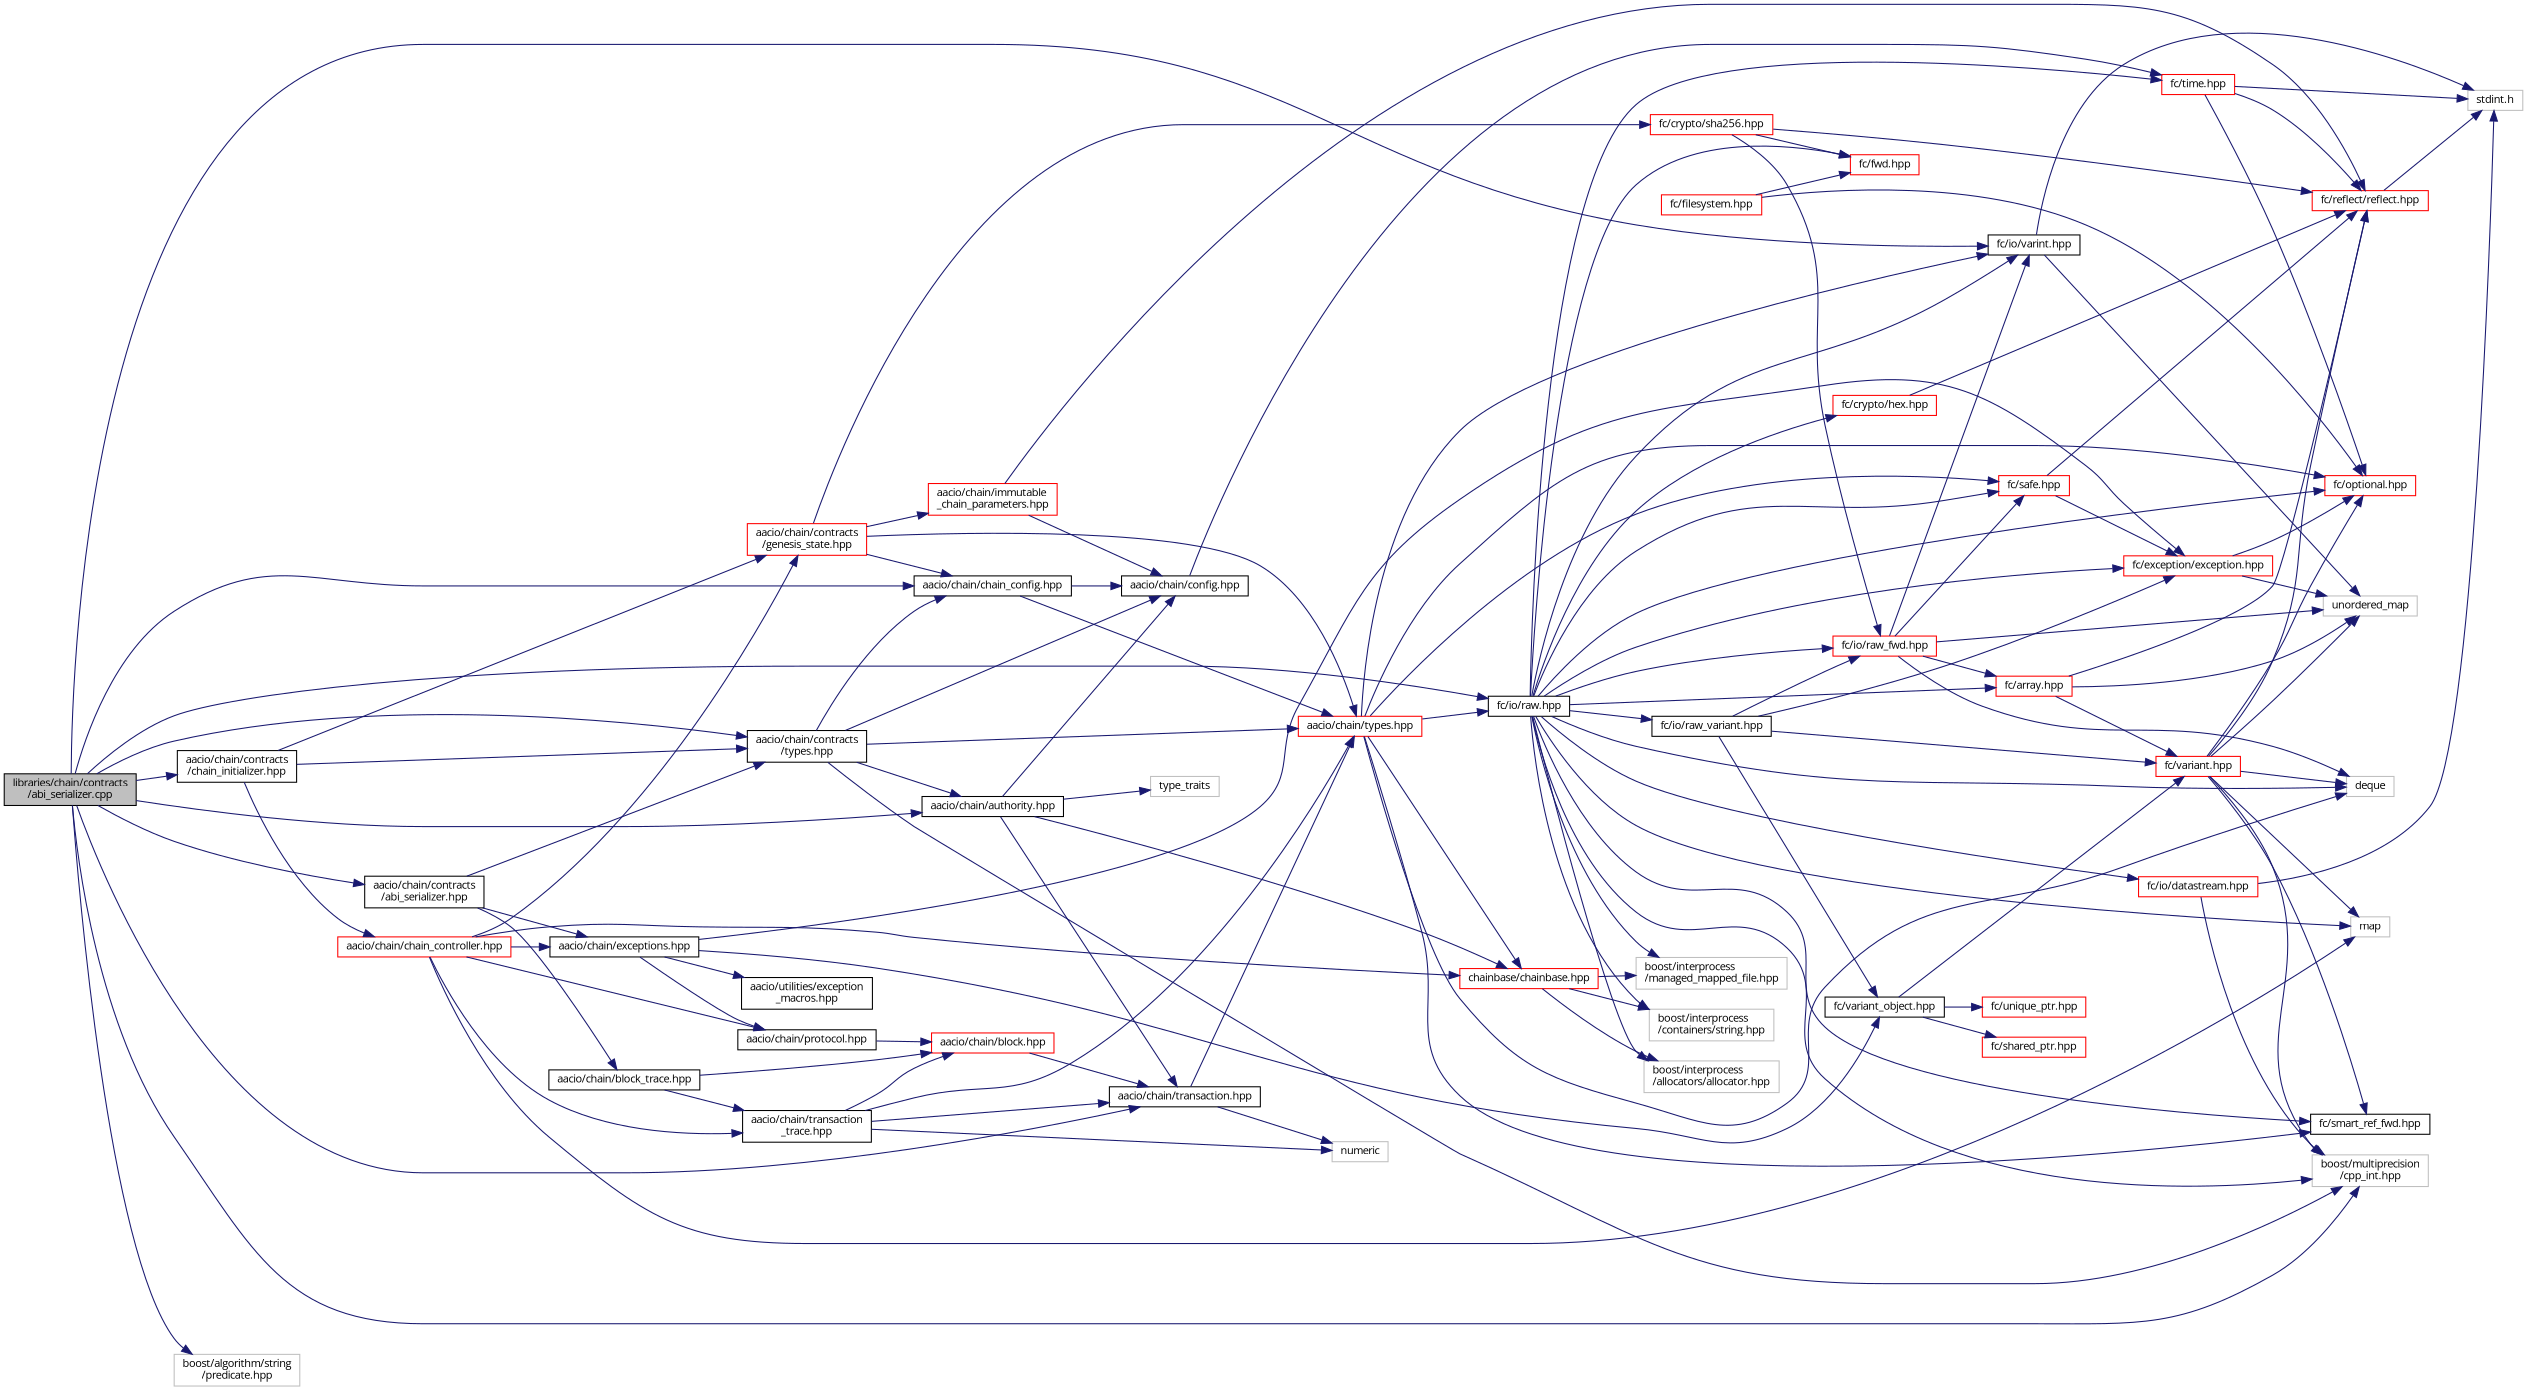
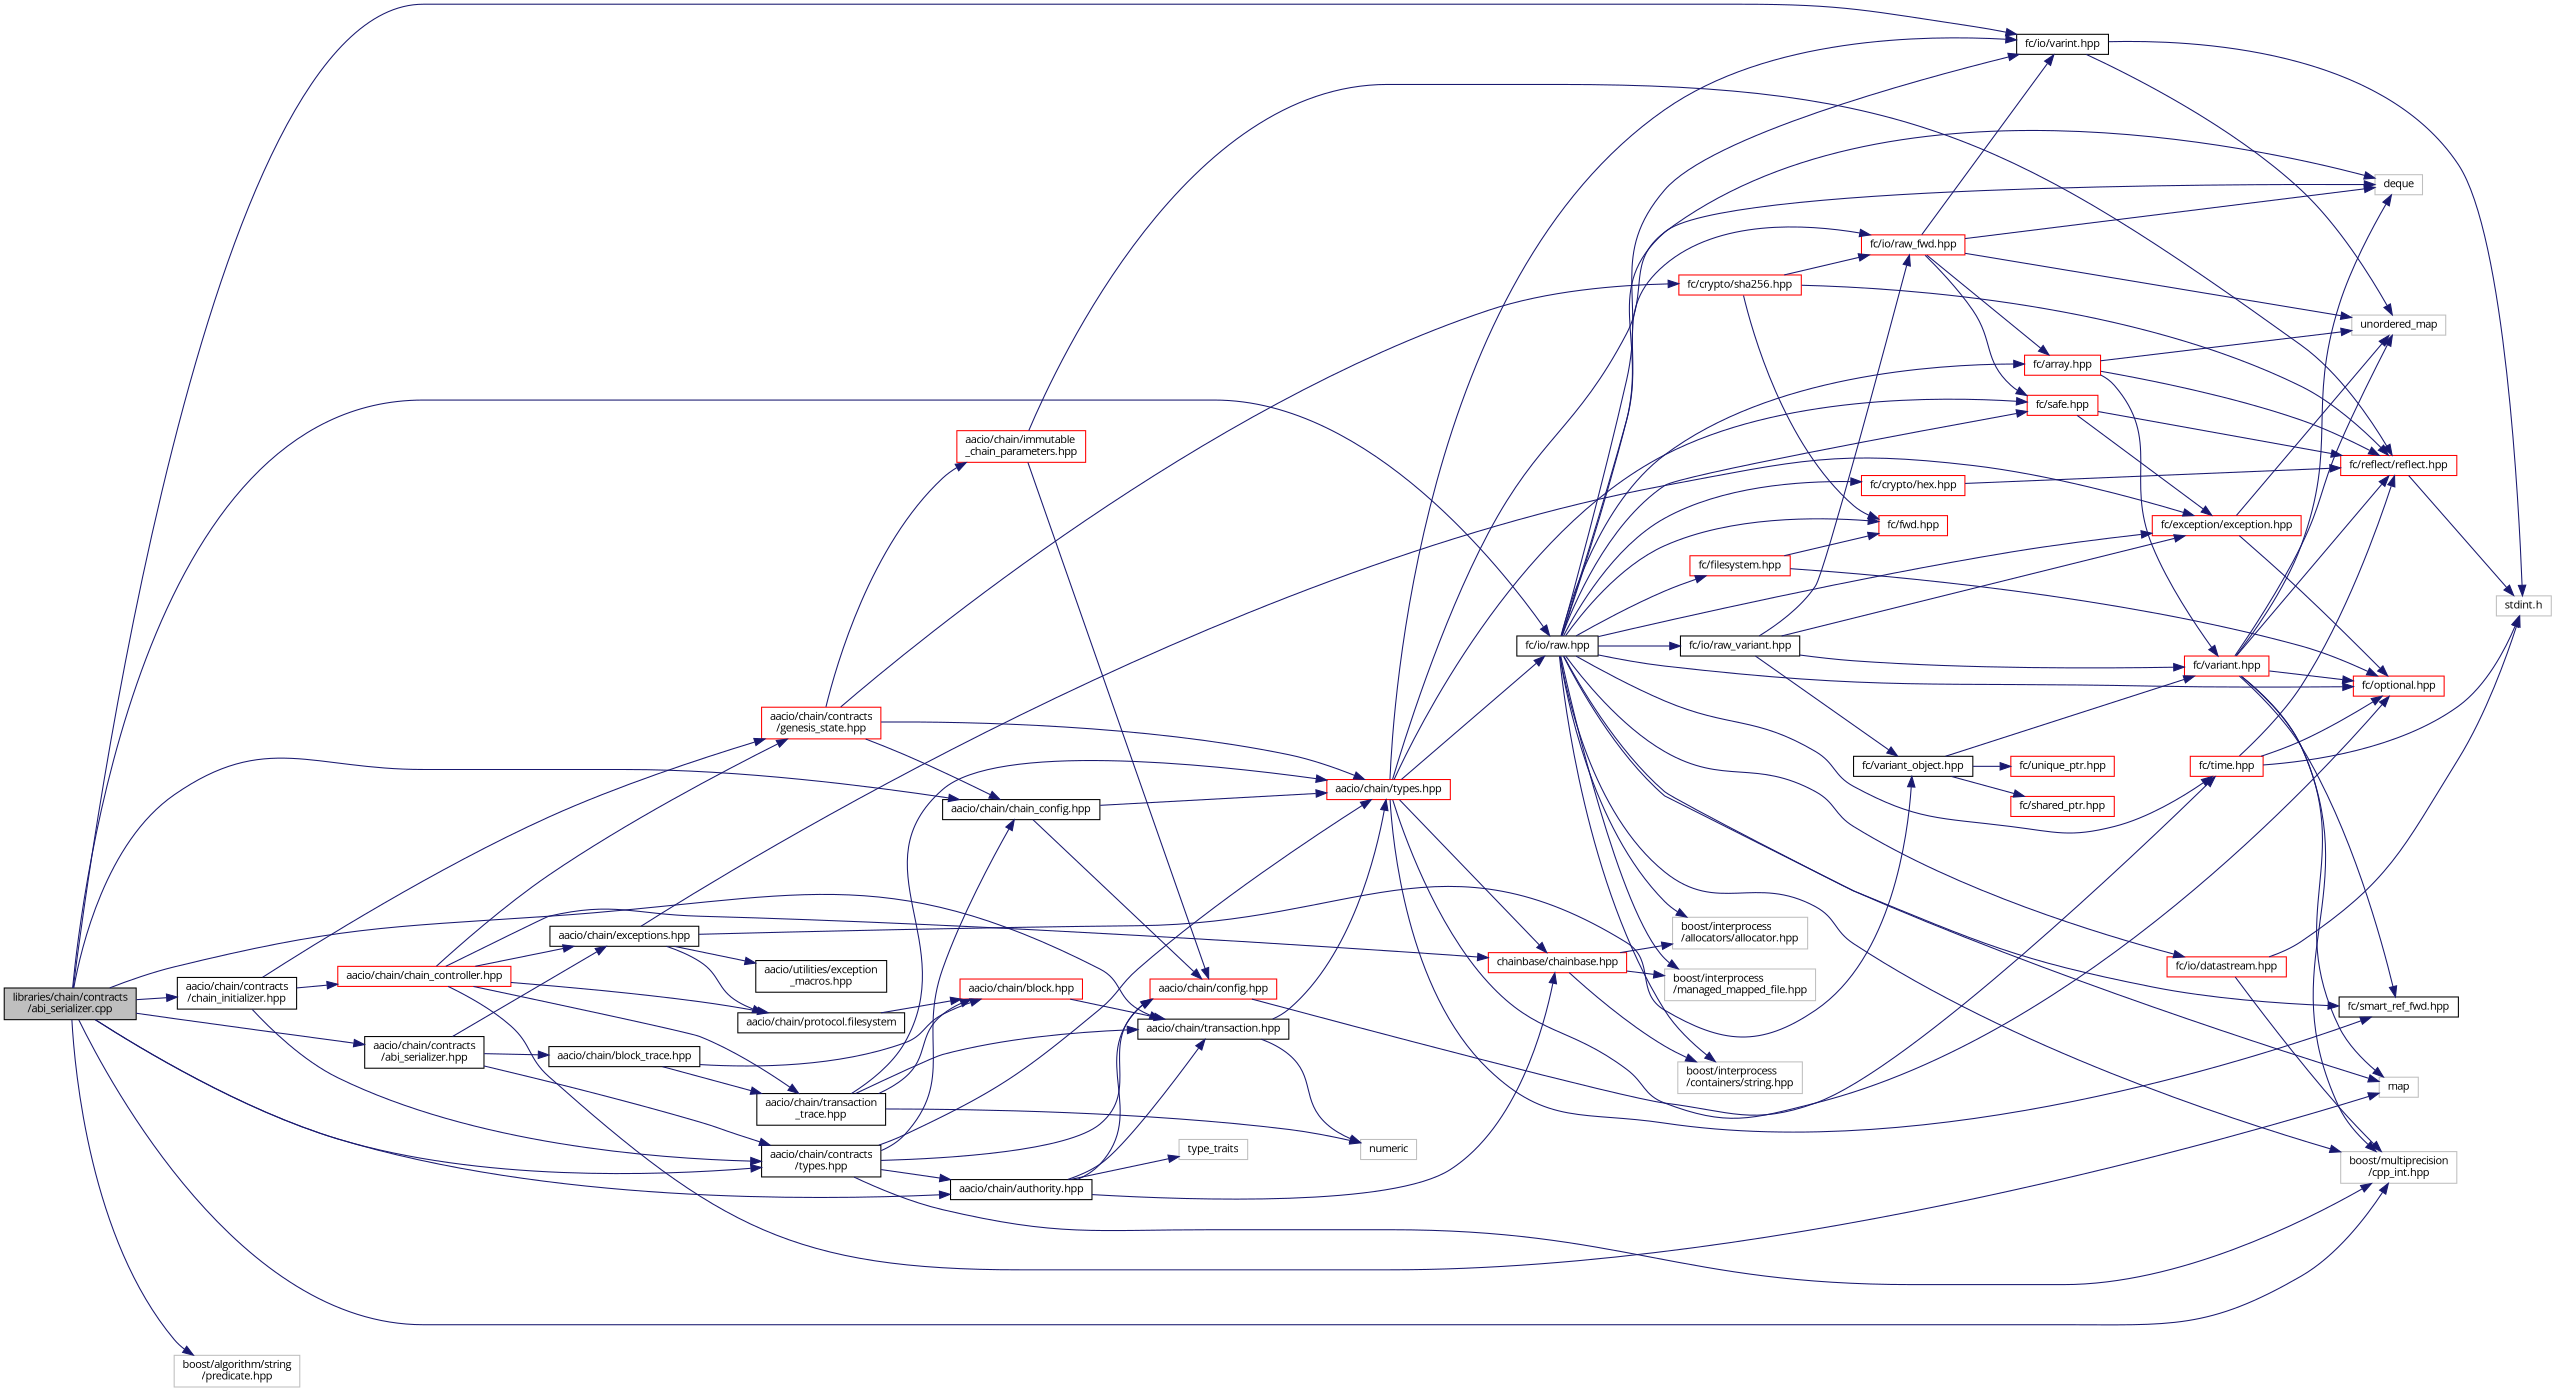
node "aacio/chain/config.hpp": color black -> red
edge "fc/io/raw.hpp" -> "fc/filesystem.hpp": added
node "aacio/chain/protocol.hpp": label "aacio/chain/protocol.hpp" -> "aacio/chain/protocol.filesystem"
